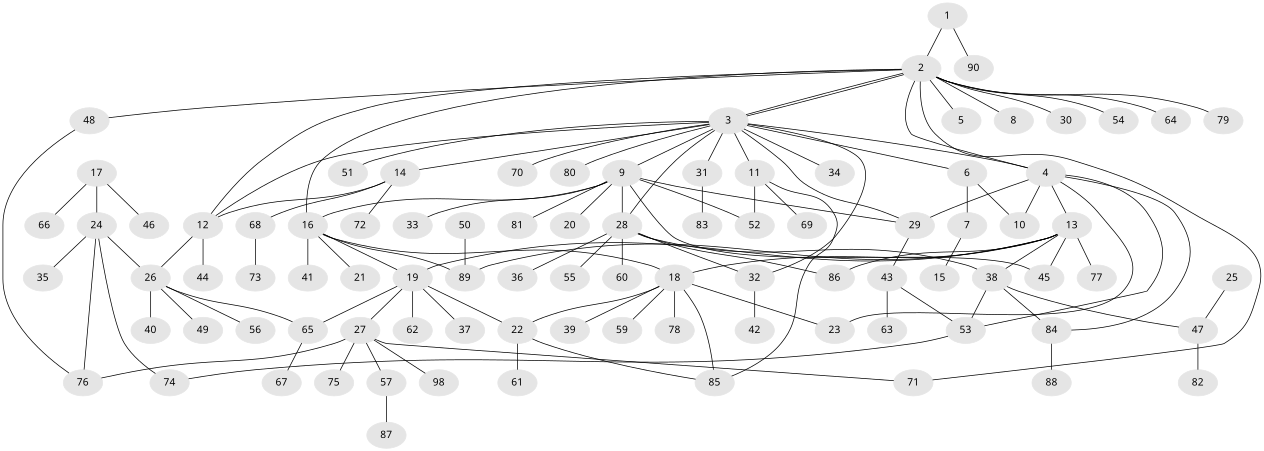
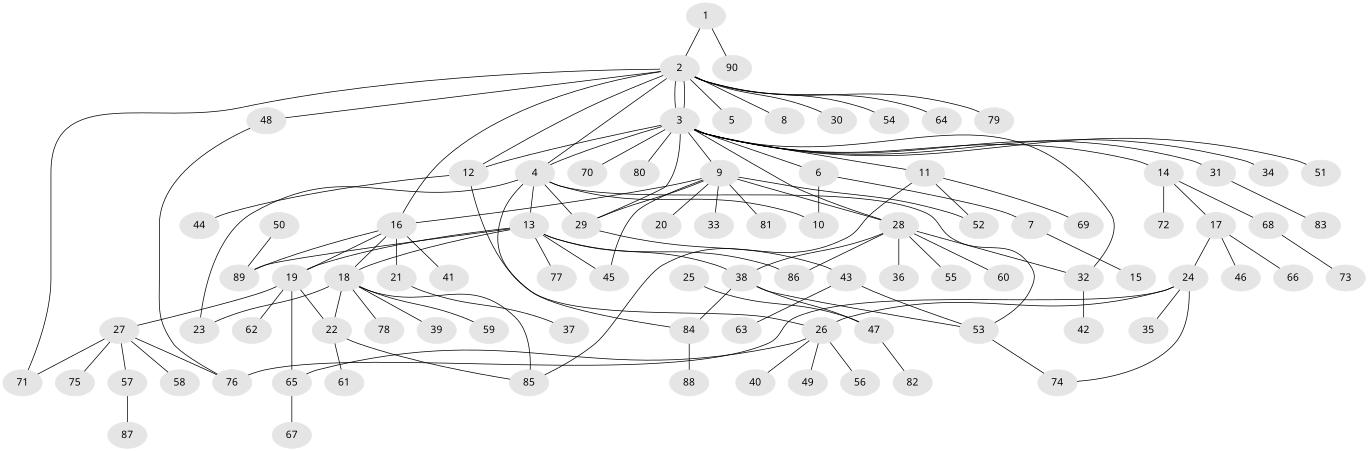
edge "14" -- "12": now "14" -- "17"
edge "19" -- "37": now "21" -- "37"
node "98": label "98" -> "58"
